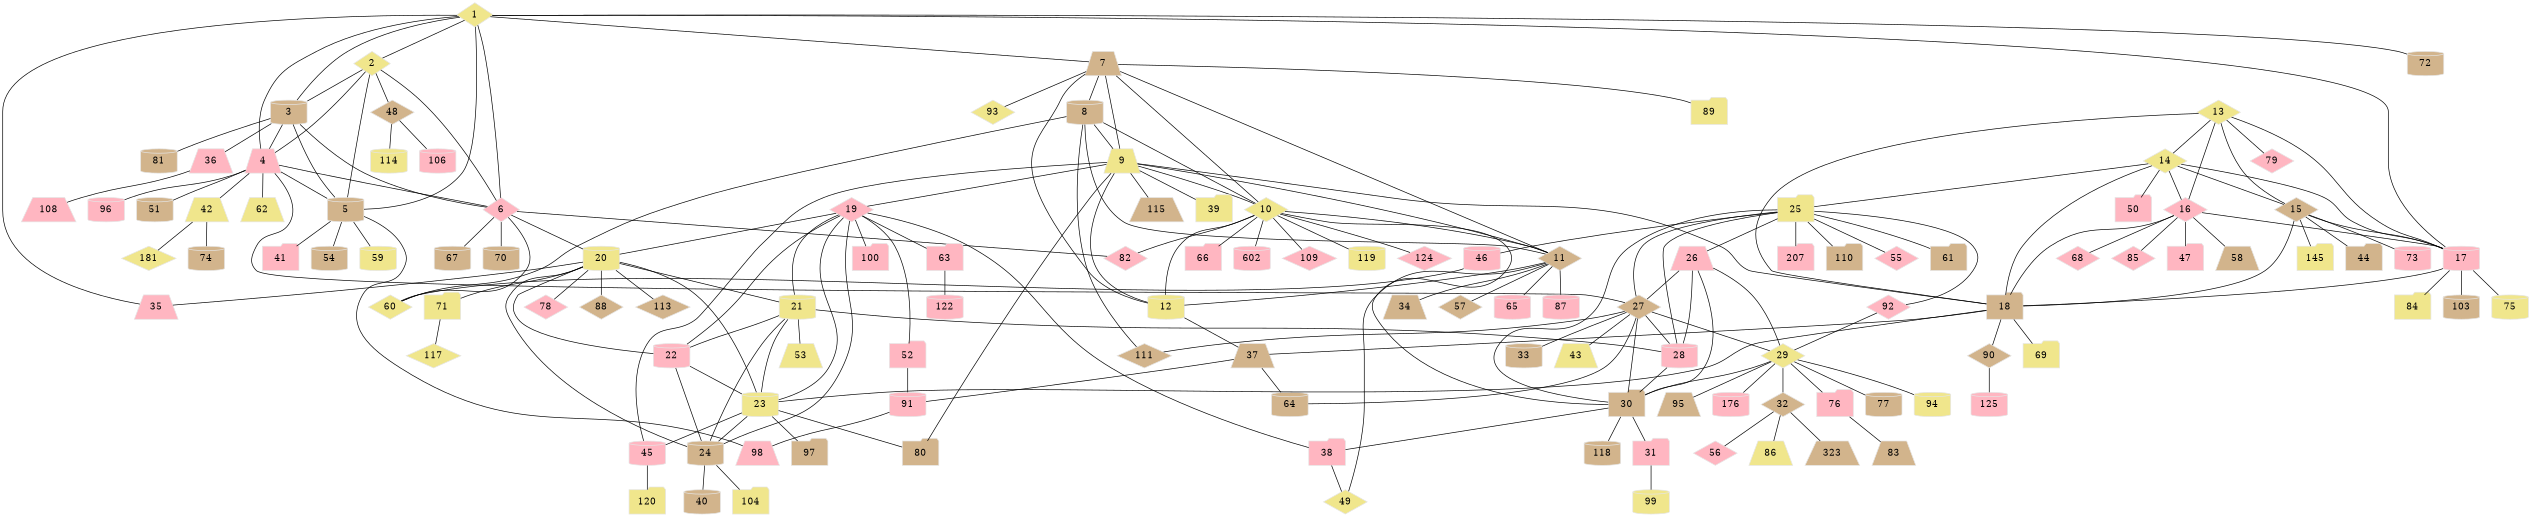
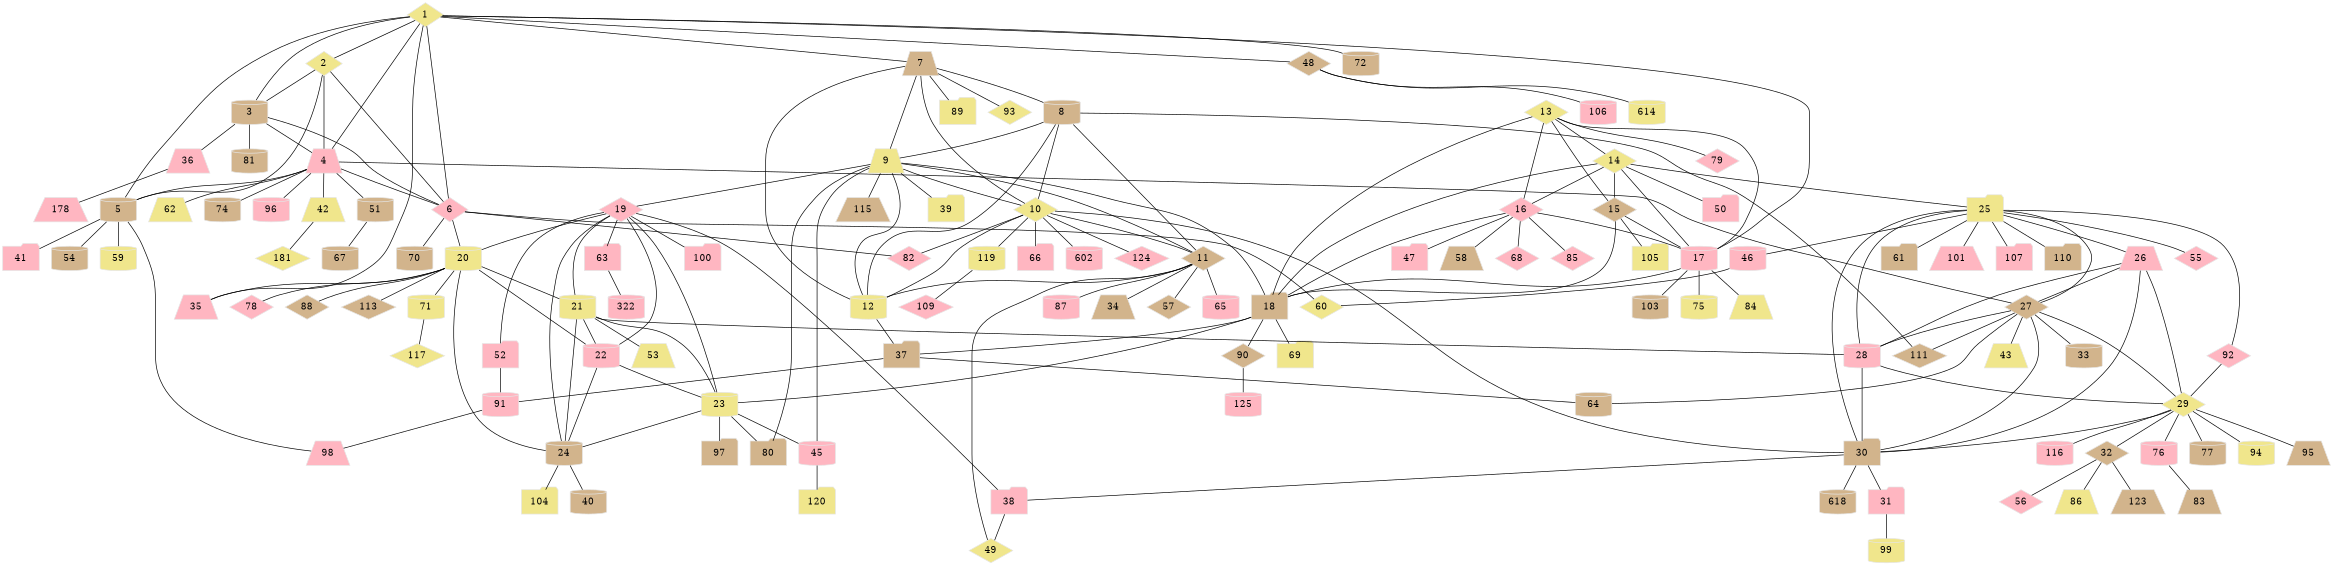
edge "2" -- "48": now "1" -- "48"
node "114": label "114" -> "614"
edge "7" -- "11": removed
edge "3" -- "5": removed
edge "8" -- "60": now "8" -- "12"
node "108": label "108" -> "178"
edge "6" -- "67": now "51" -- "67"
edge "42" -- "74": now "4" -- "74"
edge "10" -- "109": now "119" -- "109"
node "207": label "207" -> "107"
node "101": added
node "145": label "145" -> "105"
node "44": removed
node "73": removed
edge "20" -- "23": removed
node "71": shape folder -> cylinder
node "122": label "122" -> "322"
node "84": shape folder -> trapezium
node "37": shape trapezium -> folder
edge "28" -- "29": added
node "176": label "176" -> "116"
node "76": shape folder -> cylinder
node "118": label "118" -> "618"
node "323": label "323" -> "123"
